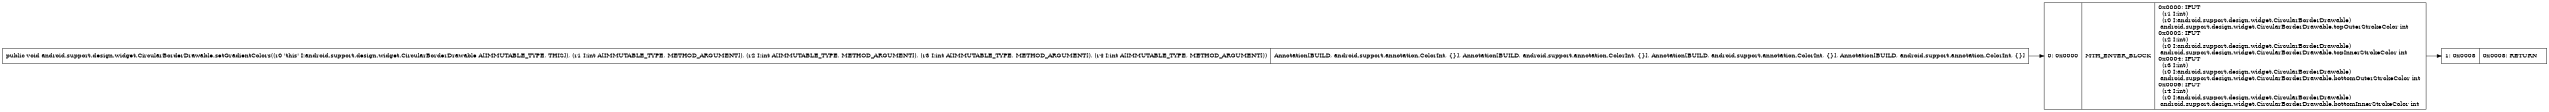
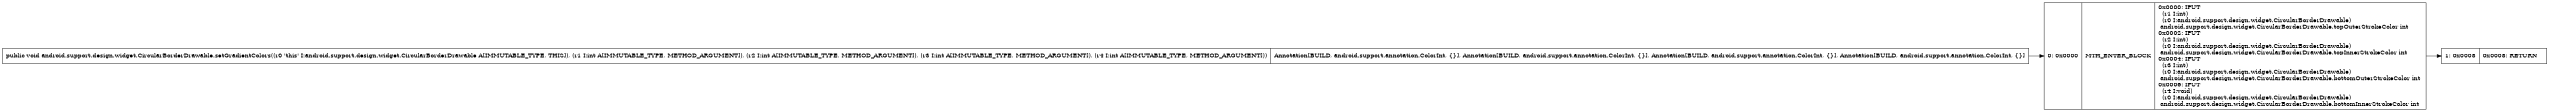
node "0: 0x0000": text "(r4 I:int)" -> "(r4 I:void)"
